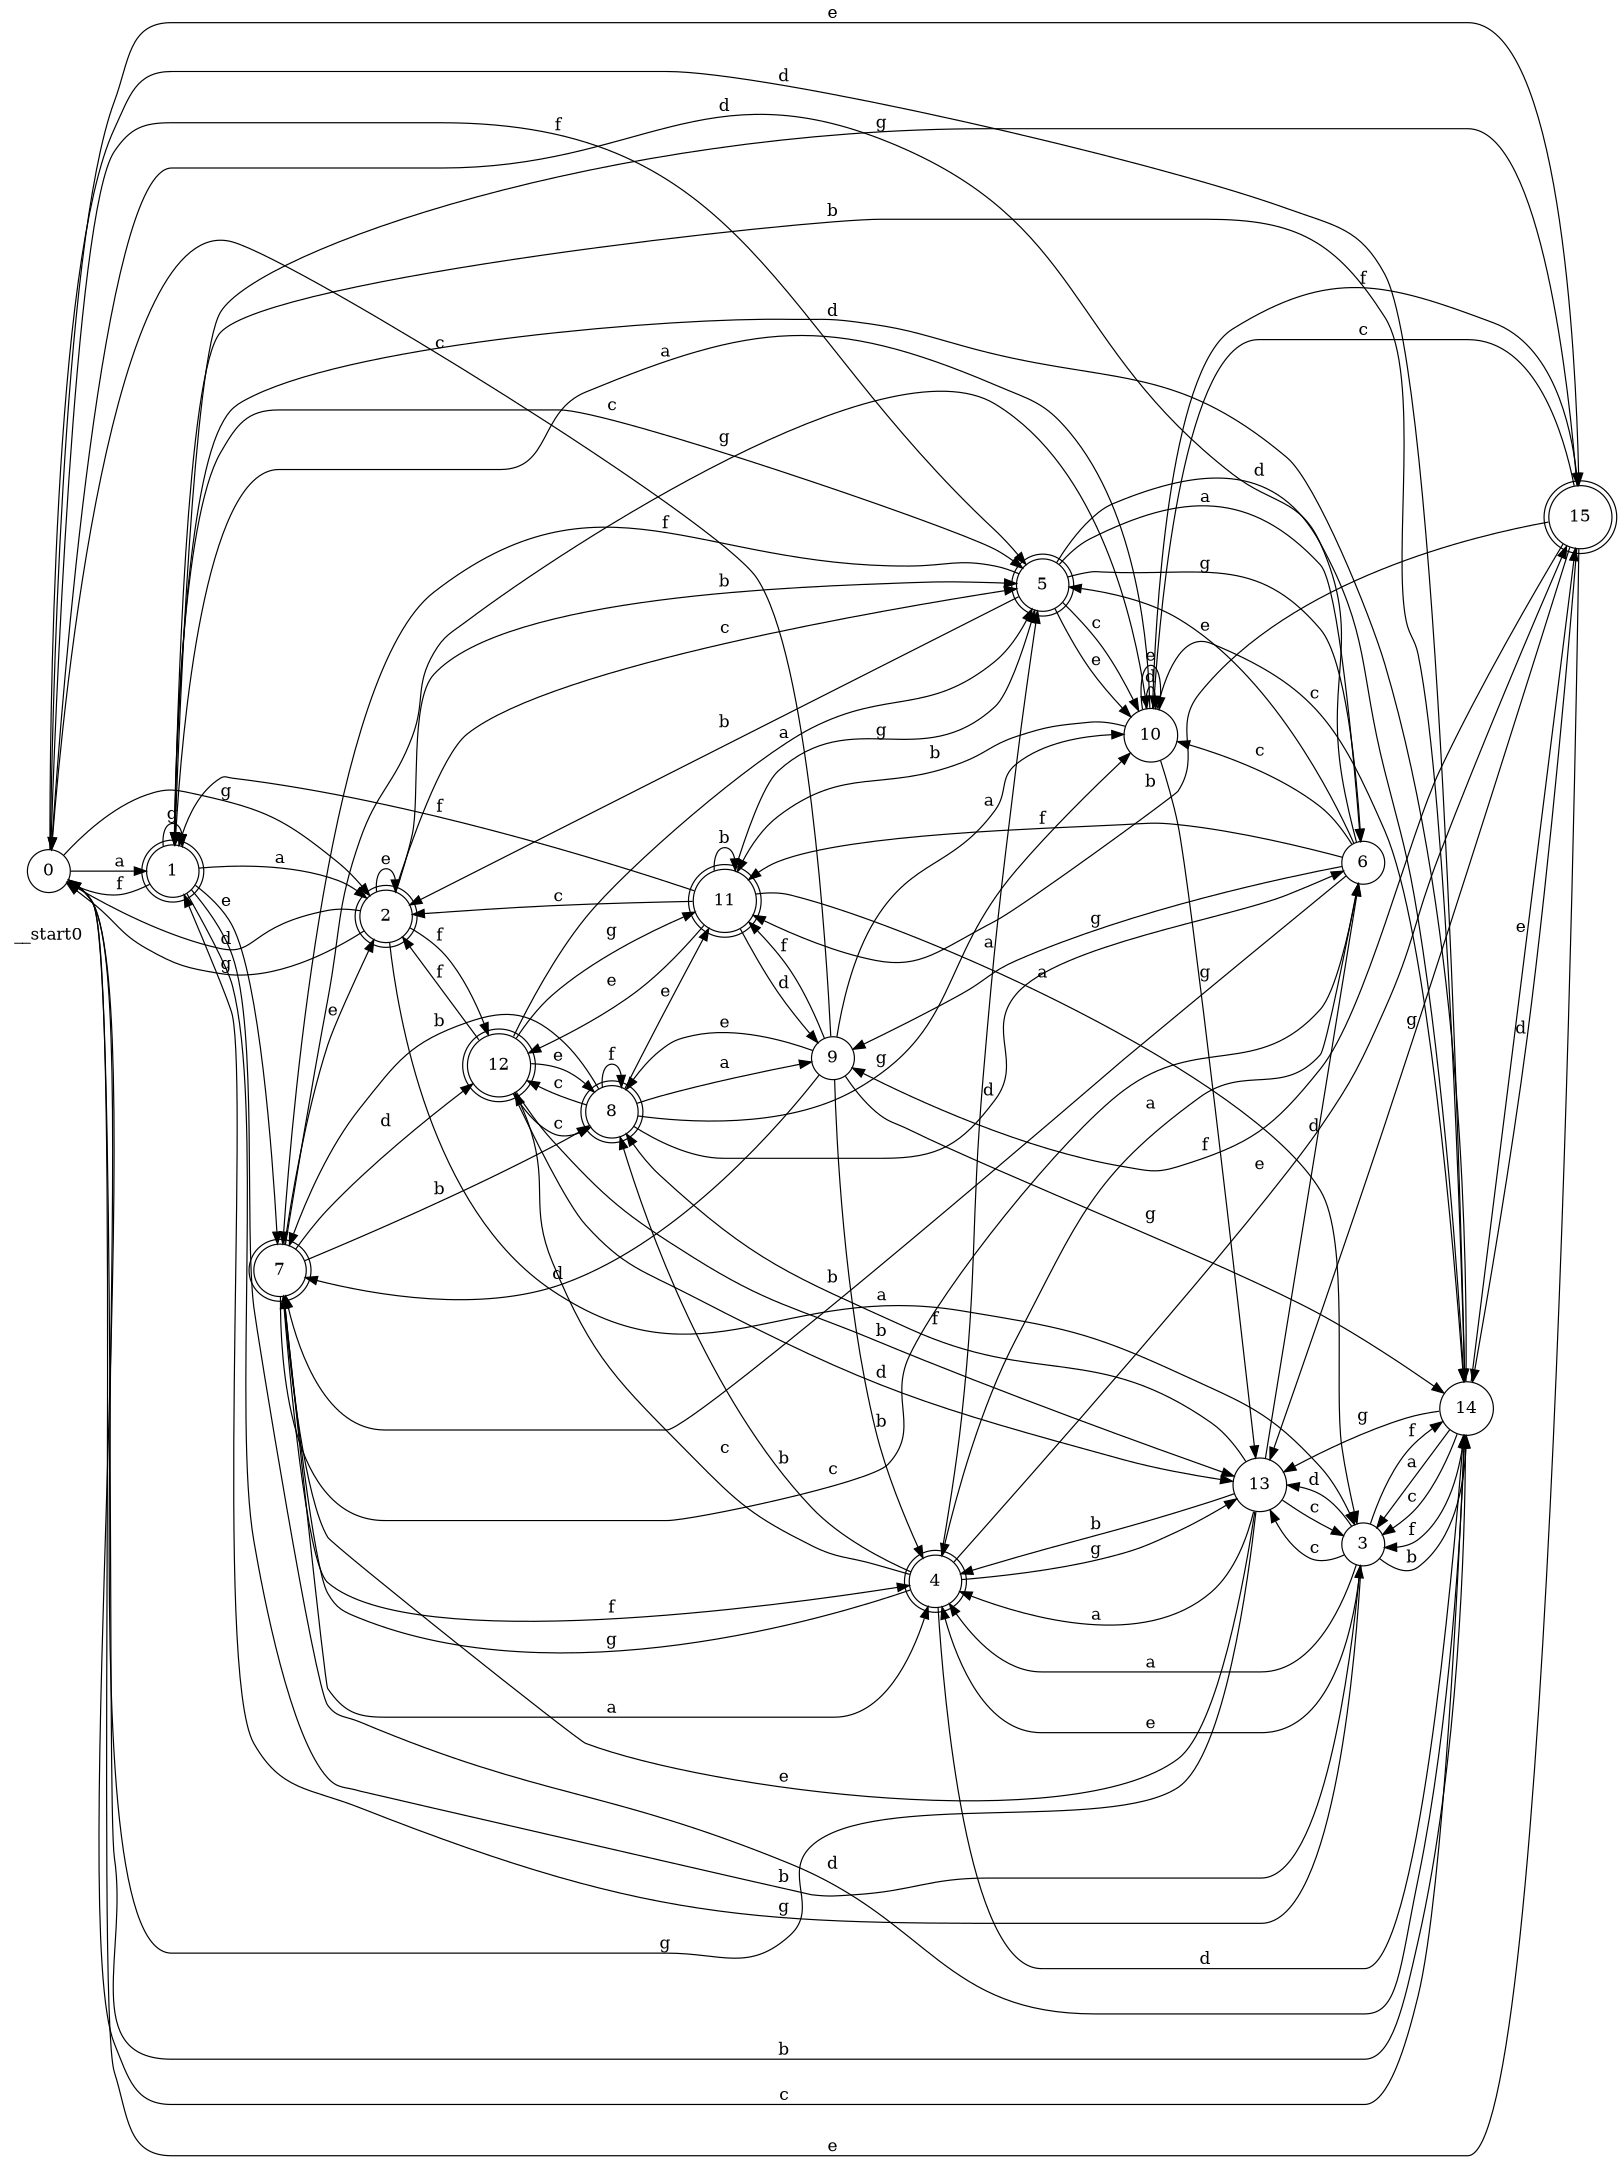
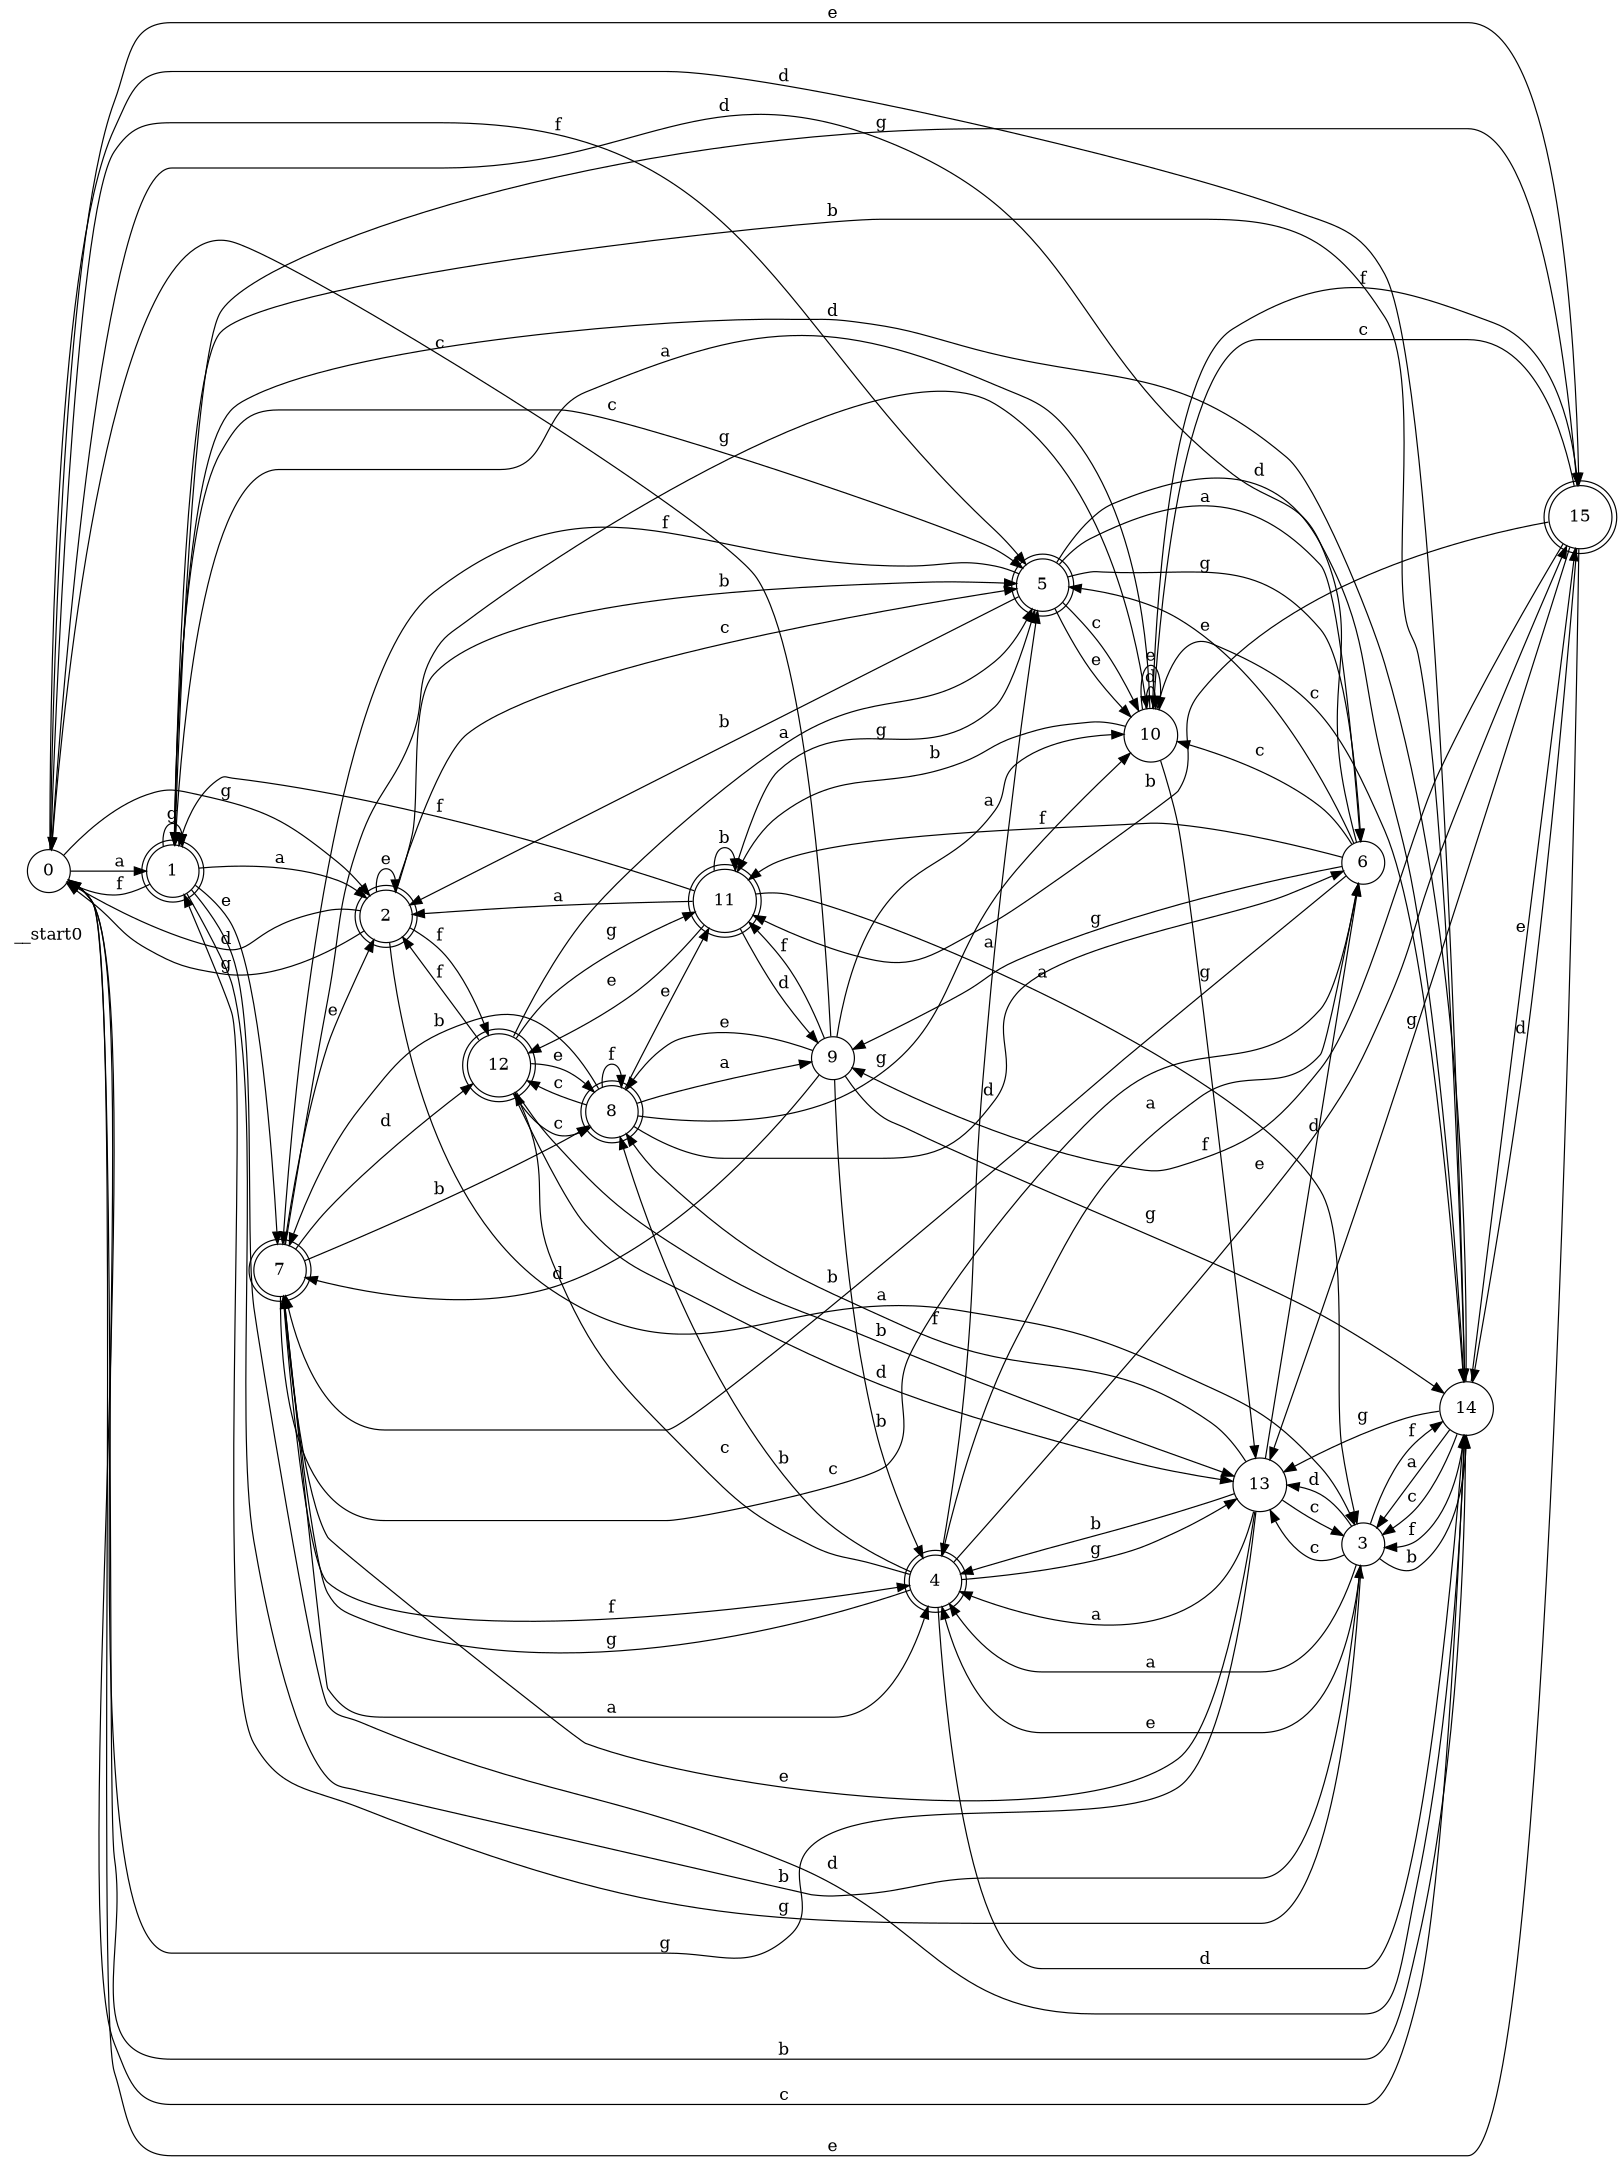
edge "11" -> "2": label "c" -> "a"
